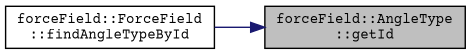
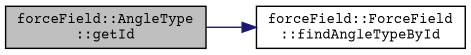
edge "forceField::ForceField ::findAngleTypeById" -> "forceField::AngleType ::getId": reversed
